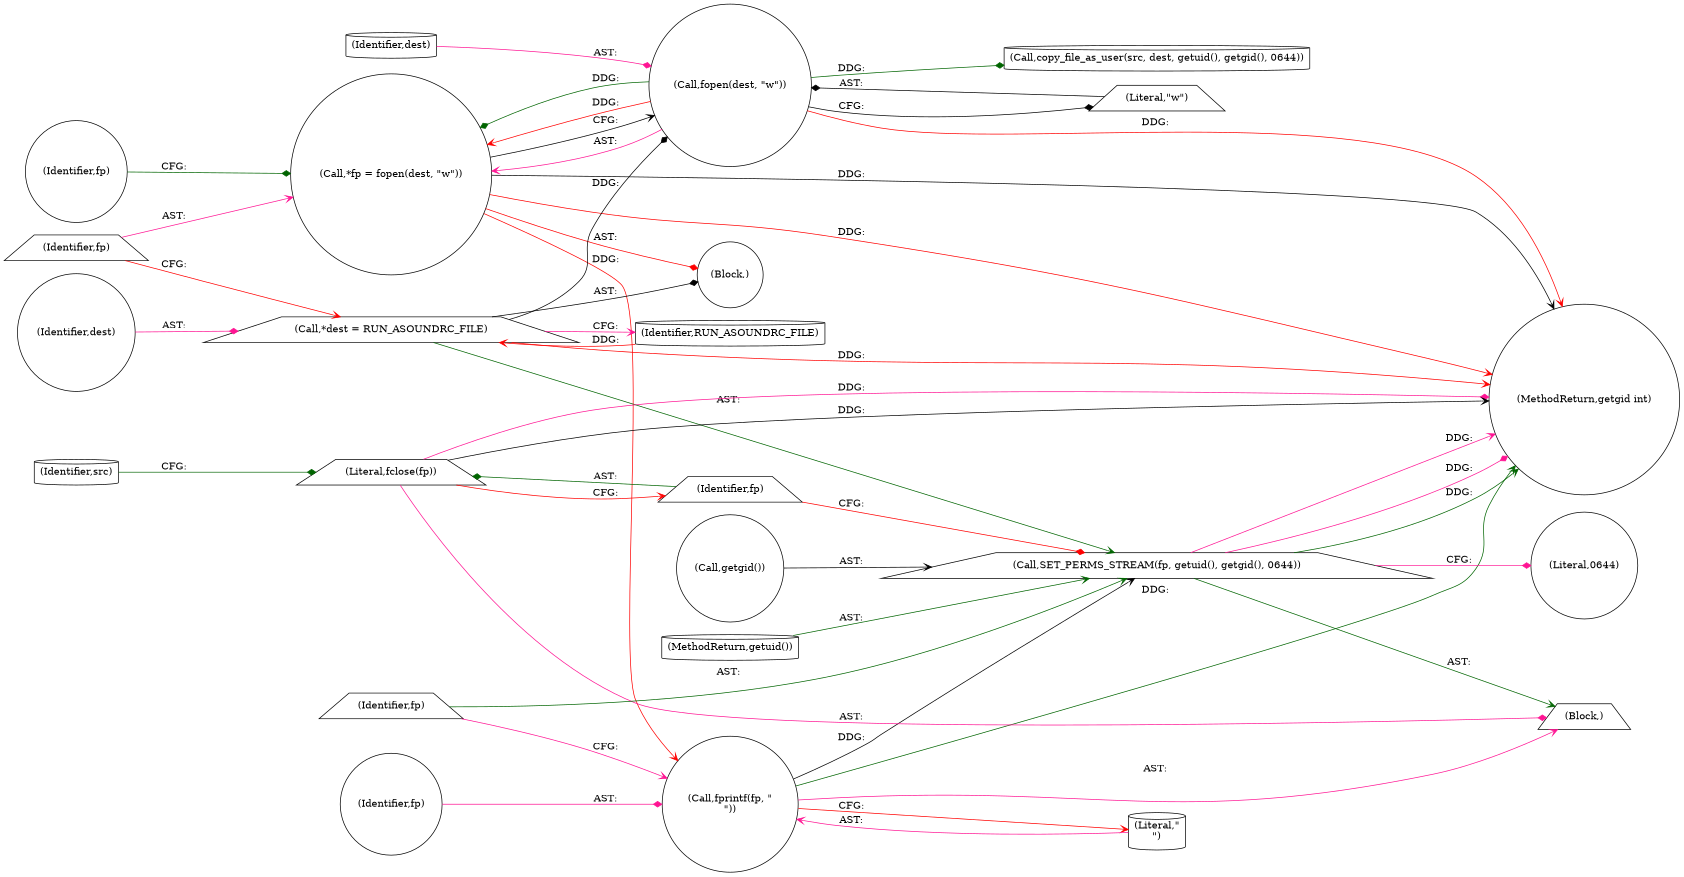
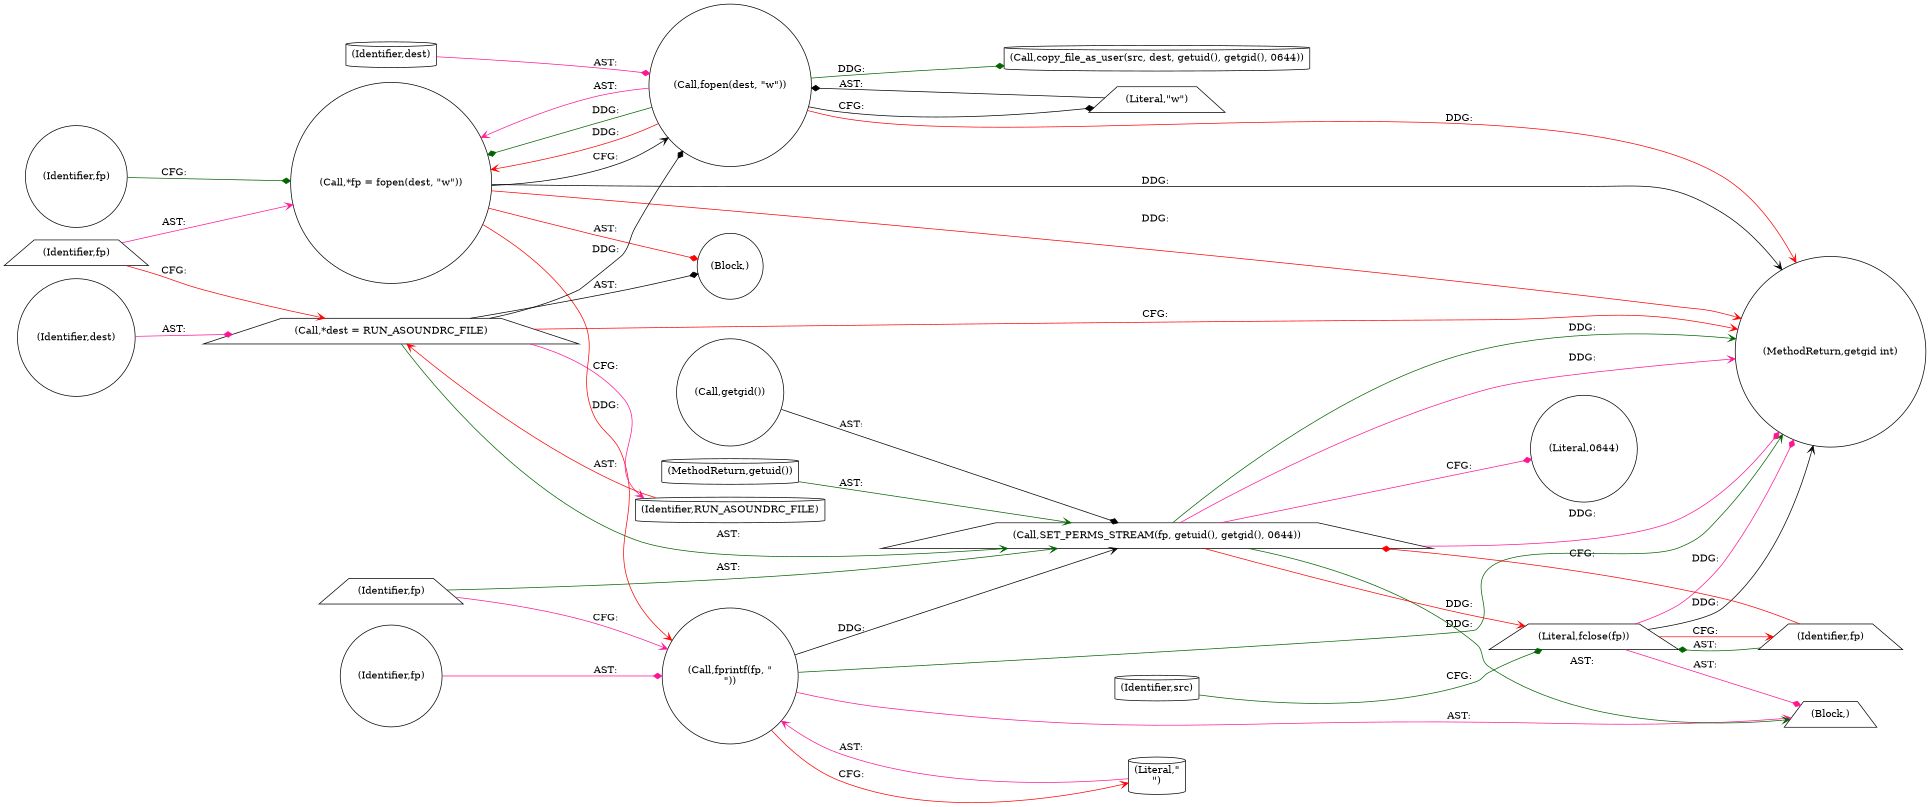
edge "(Identifier,RUN_ASOUNDRC_FILE)" -> "(Call,*dest = RUN_ASOUNDRC_FILE)": label "DDG: " -> "AST: "
edge "(Call,*dest = RUN_ASOUNDRC_FILE)" -> "(MethodReturn,getgid int)": label "DDG: " -> "CFG: "
edge "(Call,getgid())" -> "(Call,SET_PERMS_STREAM(fp, getuid(), getgid(), 0644))": arrowhead vee -> diamond
edge "(Call,SET_PERMS_STREAM(fp, getuid(), getgid(), 0644))" -> "(Literal,fclose(fp))": added, label "DDG:"
